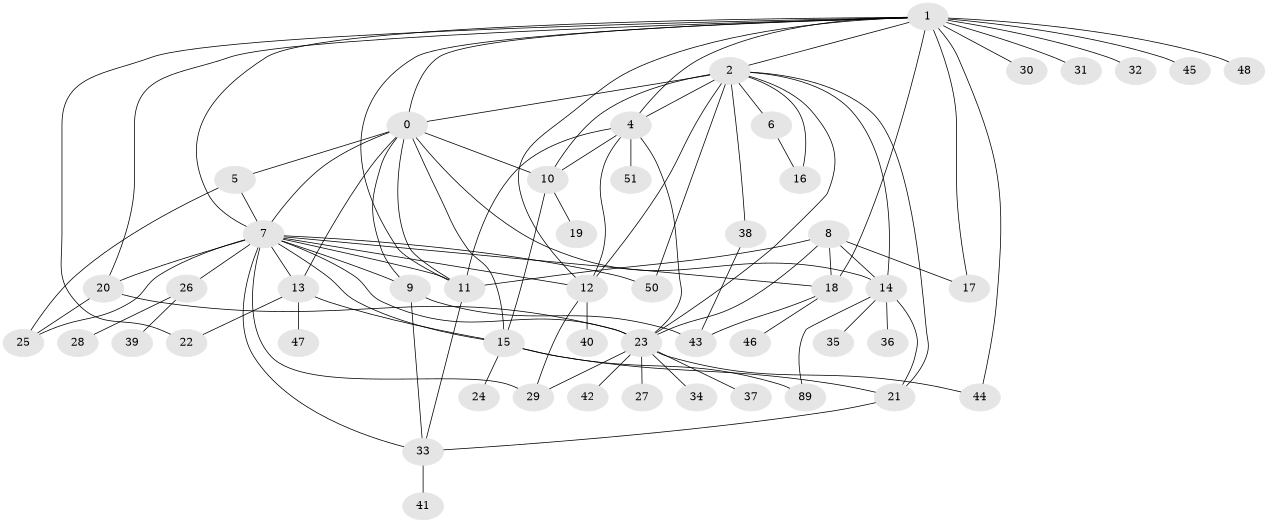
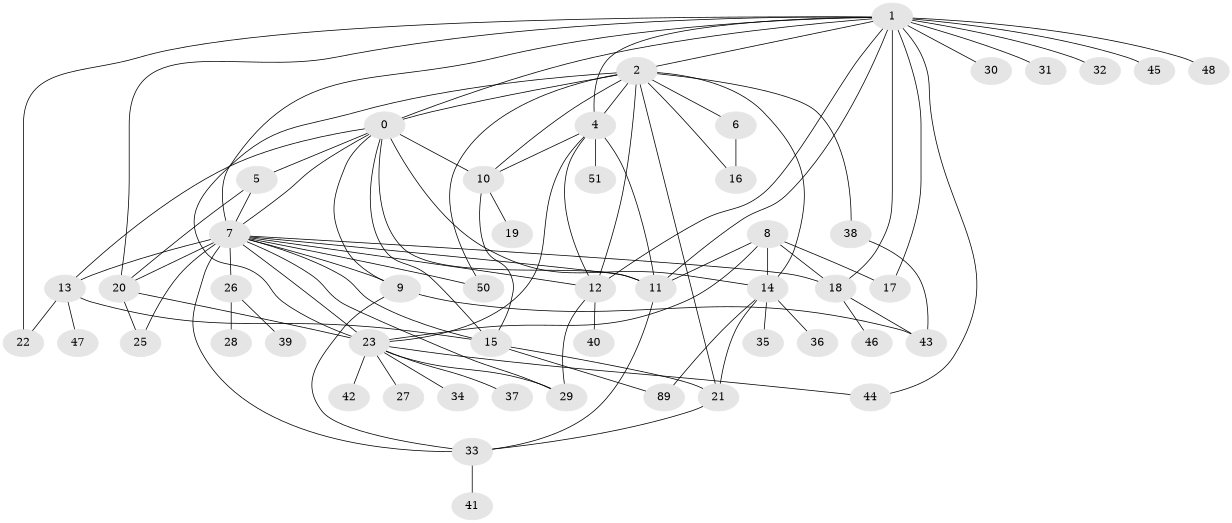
edge "5" -- "25": now "5" -- "20"
node "24": removed
